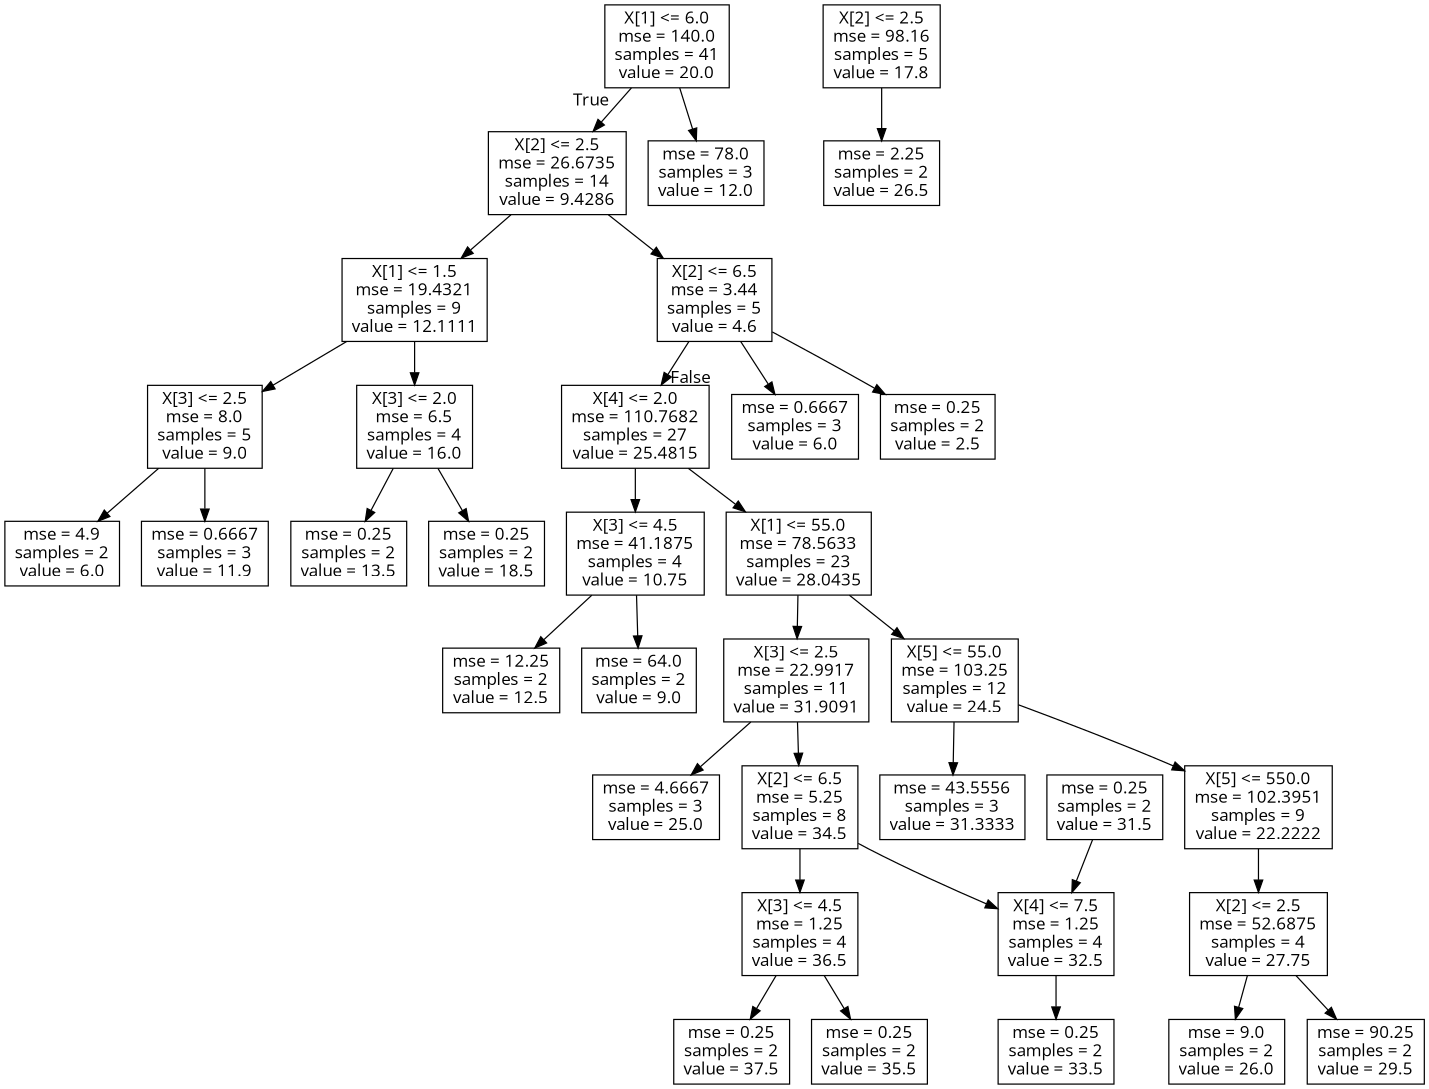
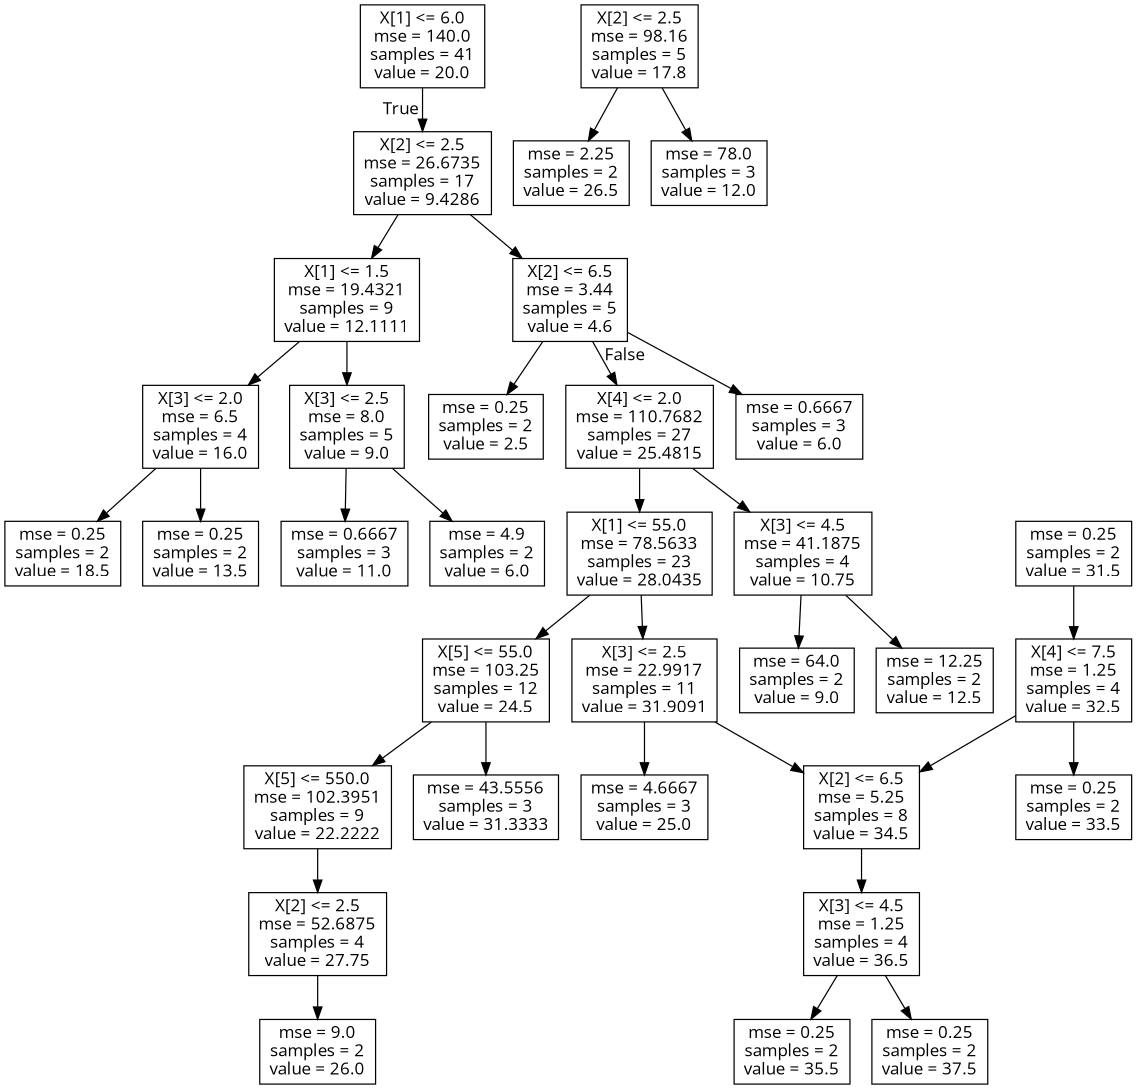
edge "X[1] <= 6.0 mse = 140.0 samples = 41 value = 20.0" -> "mse = 78.0 samples = 3 value = 12.0": now "X[2] <= 2.5 mse = 98.16 samples = 5 value = 17.8" -> "mse = 78.0 samples = 3 value = 12.0"
node "X[2] <= 2.5 mse = 26.6735 samples = 14 value = 9.4286": label "X[2] <= 2.5 mse = 26.6735 samples = 14 value = 9.4286" -> "X[2] <= 2.5 mse = 26.6735 samples = 17 value = 9.4286"
node "mse = 0.6667 samples = 3 value = 11.9": label "mse = 0.6667 samples = 3 value = 11.9" -> "mse = 0.6667 samples = 3 value = 11.0"
edge "X[2] <= 6.5 mse = 5.25 samples = 8 value = 34.5" -> "X[4] <= 7.5 mse = 1.25 samples = 4 value = 32.5": reversed
node "mse = 90.25 samples = 2 value = 29.5": removed
